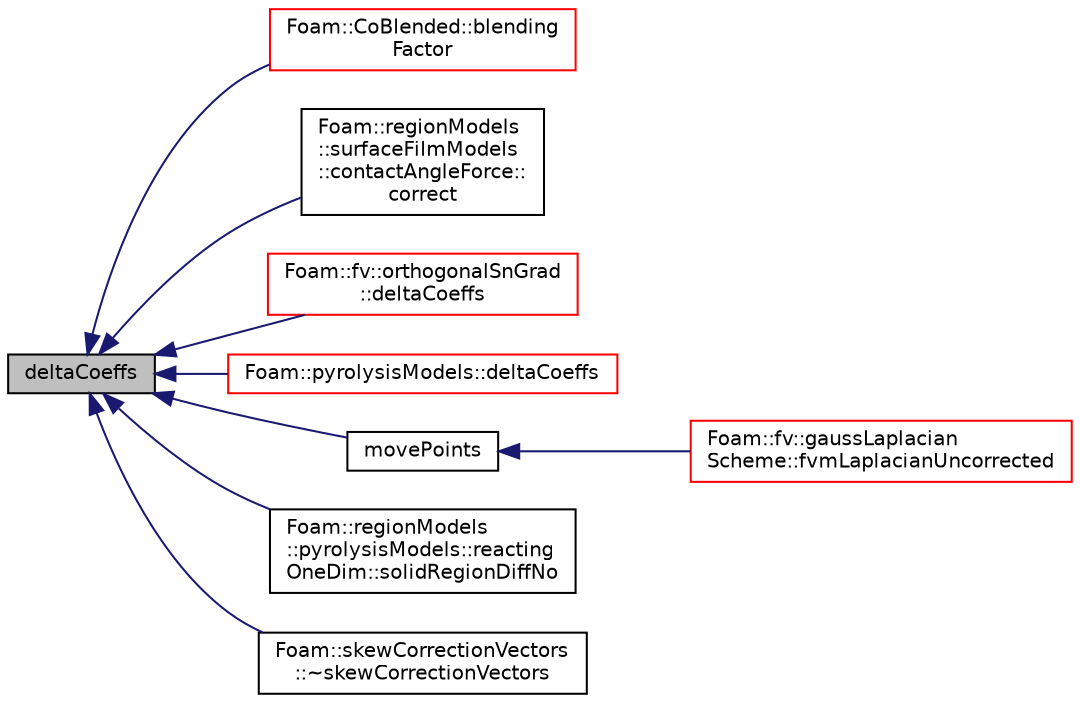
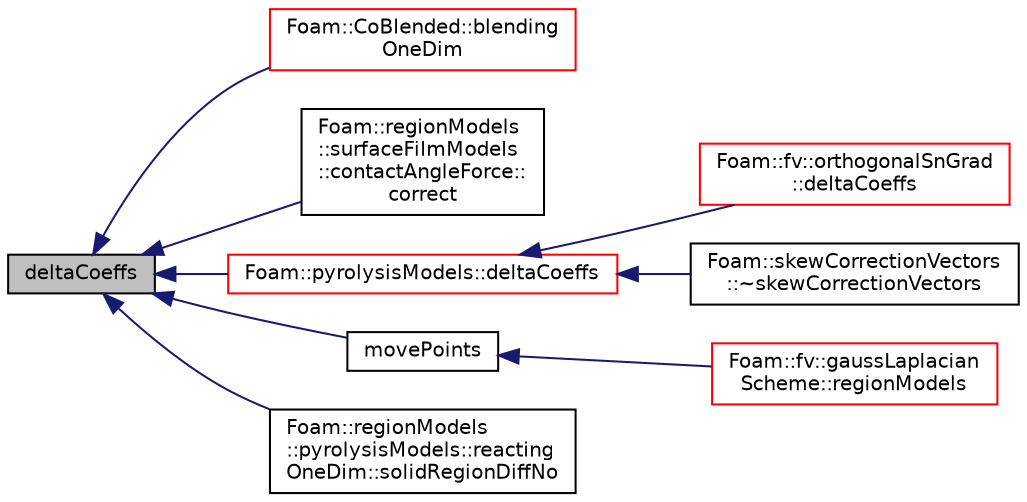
node "Foam::CoBlended::blending Factor": label "Foam::CoBlended::blending Factor" -> "Foam::CoBlended::blending OneDim"
edge "Foam::fv::orthogonalSnGrad ::deltaCoeffs" -> "deltaCoeffs": now "Foam::fv::orthogonalSnGrad ::deltaCoeffs" -> "Foam::pyrolysisModels::deltaCoeffs"
node "Foam::fv::gaussLaplacian Scheme::fvmLaplacianUncorrected": label "Foam::fv::gaussLaplacian Scheme::fvmLaplacianUncorrected" -> "Foam::fv::gaussLaplacian Scheme::regionModels"
edge "Foam::skewCorrectionVectors ::~skewCorrectionVectors" -> "deltaCoeffs": now "Foam::skewCorrectionVectors ::~skewCorrectionVectors" -> "Foam::pyrolysisModels::deltaCoeffs"
